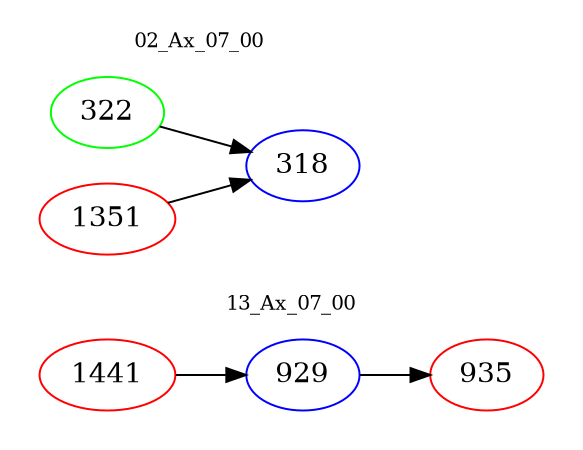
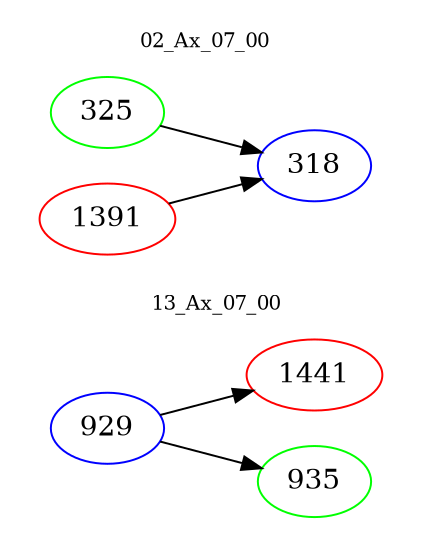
node "322": label "322" -> "325"
node "1351": label "1351" -> "1391"
edge "1441" -> "929": reversed
node "935": color red -> green
